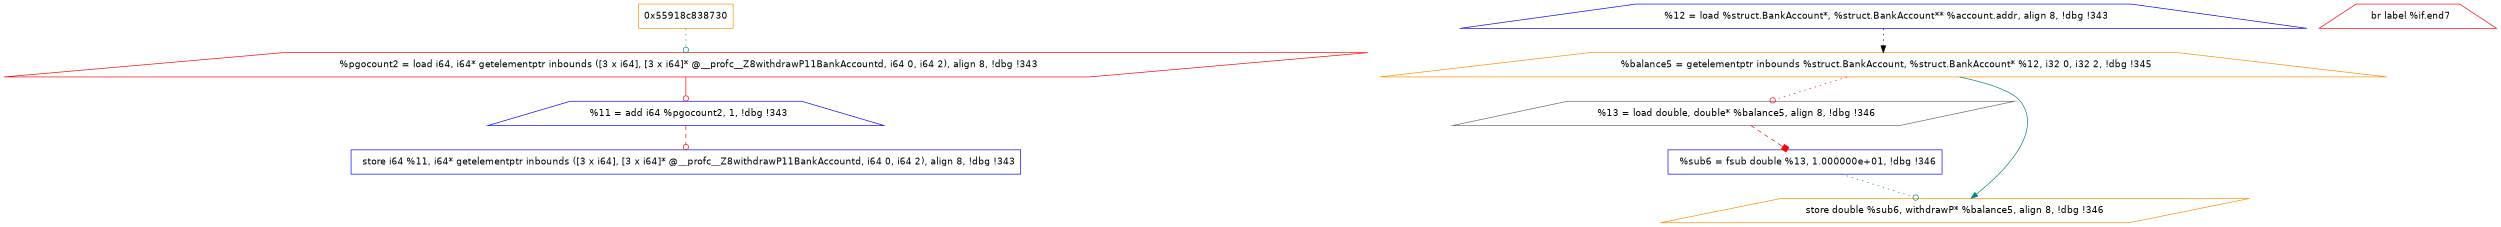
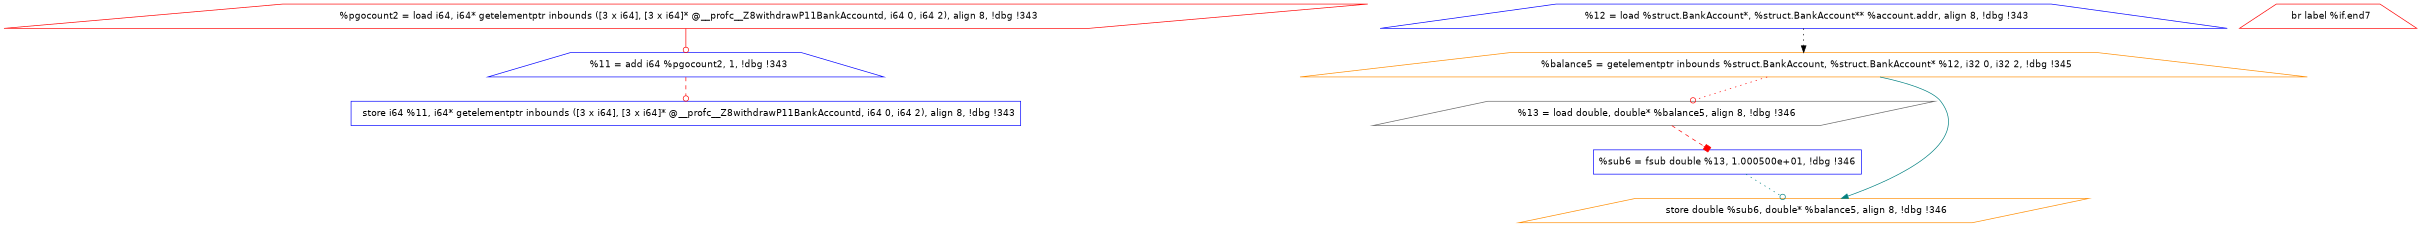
node "0x55918c838730": removed
node "%sub6 = fsub double %13, 1.000000e+01, !dbg !346": label "%sub6 = fsub double %13, 1.000000e+01, !dbg !346" -> "%sub6 = fsub double %13, 1.000500e+01, !dbg !346"
node "store double %sub6, withdrawP* %balance5, align 8, !dbg !346": label "store double %sub6, withdrawP* %balance5, align 8, !dbg !346" -> "store double %sub6, double* %balance5, align 8, !dbg !346"
